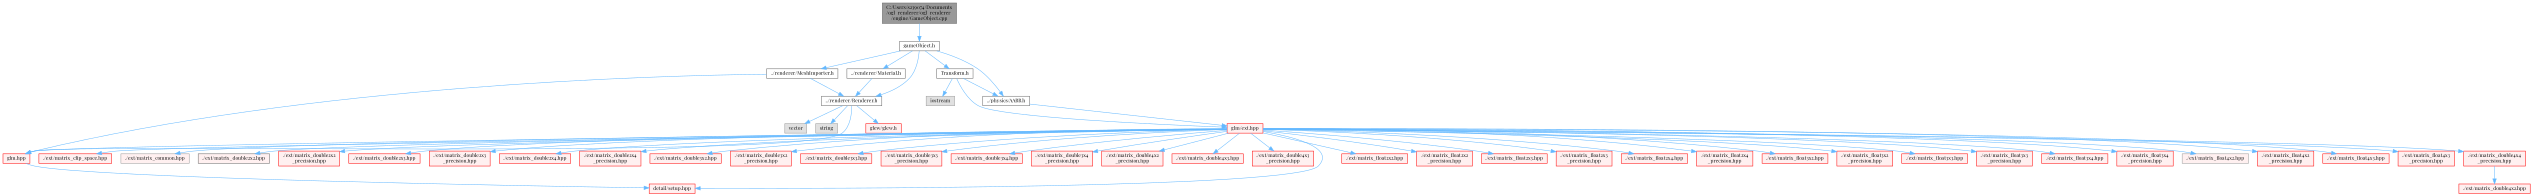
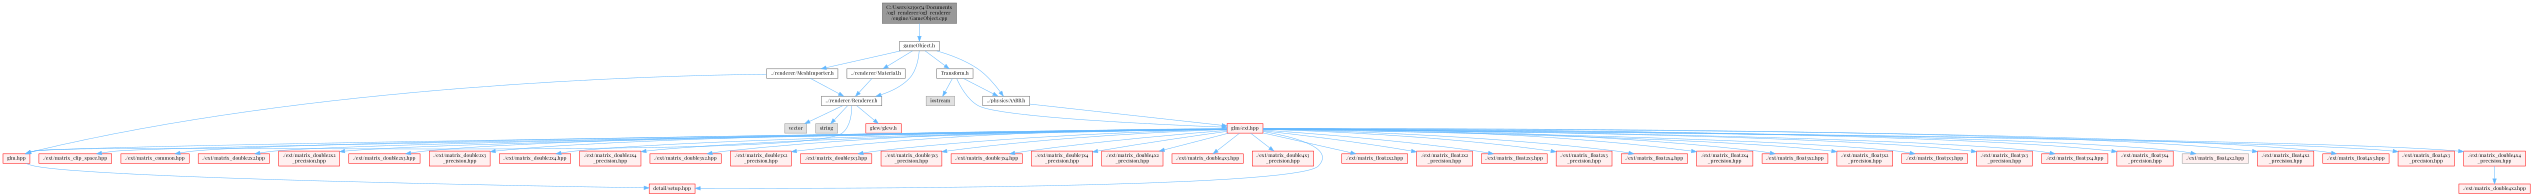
node "./ext/matrix_common.hpp": color grey60 -> red
node "./ext/matrix_double2x2.hpp": color grey40 -> red
